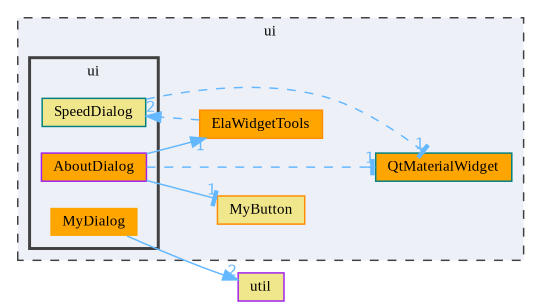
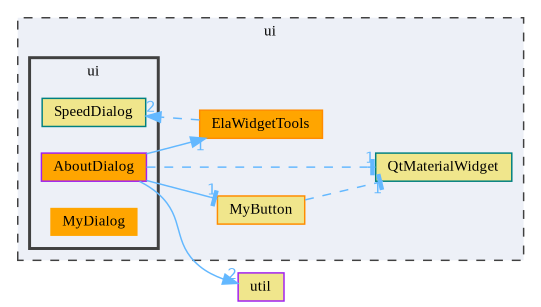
edge "SpeedDialog" -> "QtMaterialWidget": now "MyButton" -> "QtMaterialWidget"
node "QtMaterialWidget": fillcolor orange -> khaki
edge "MyDialog" -> "util": now "AboutDialog" -> "util"
